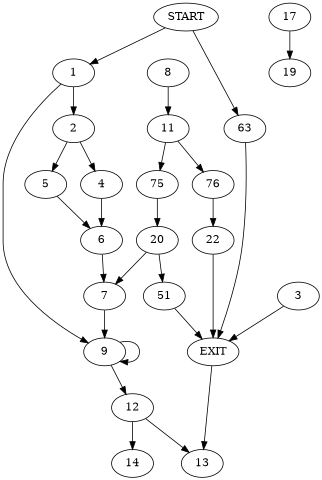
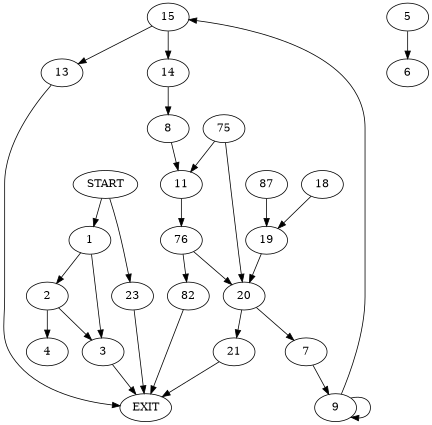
node "17": label "17" -> "87"
edge "14" -> "8": added
node "63": label "63" -> "23"
edge "2" -> "5": now "2" -> "3"
edge "11" -> "75": reversed
node "18": added
edge "4" -> "6": removed
edge "1" -> "9": now "1" -> "3"
node "22": label "22" -> "82"
edge "6" -> "7": removed
edge "19" -> "20": added
edge "76" -> "20": added
node "51": label "51" -> "21"
edge "EXIT" -> "13": reversed
node "12": label "12" -> "15"
